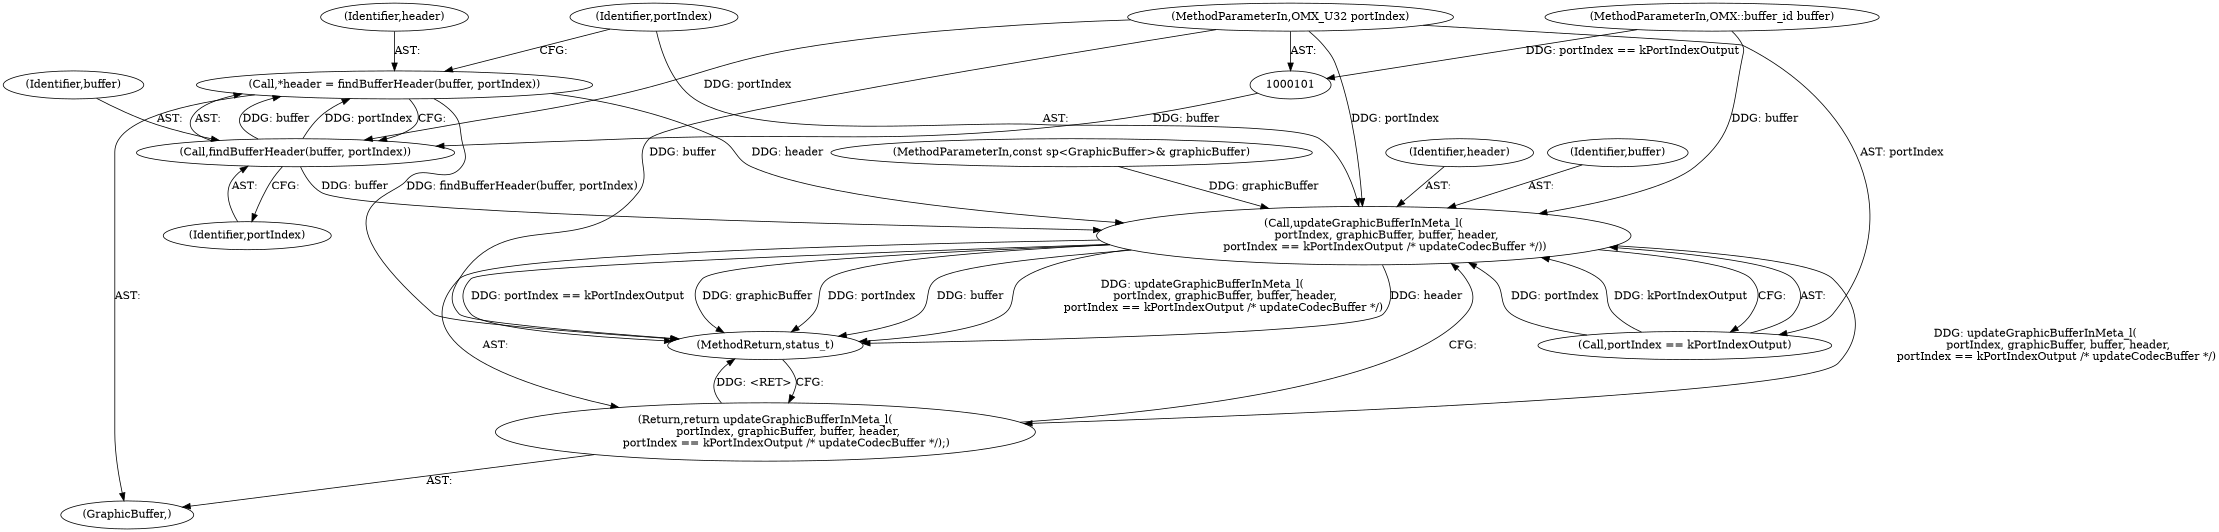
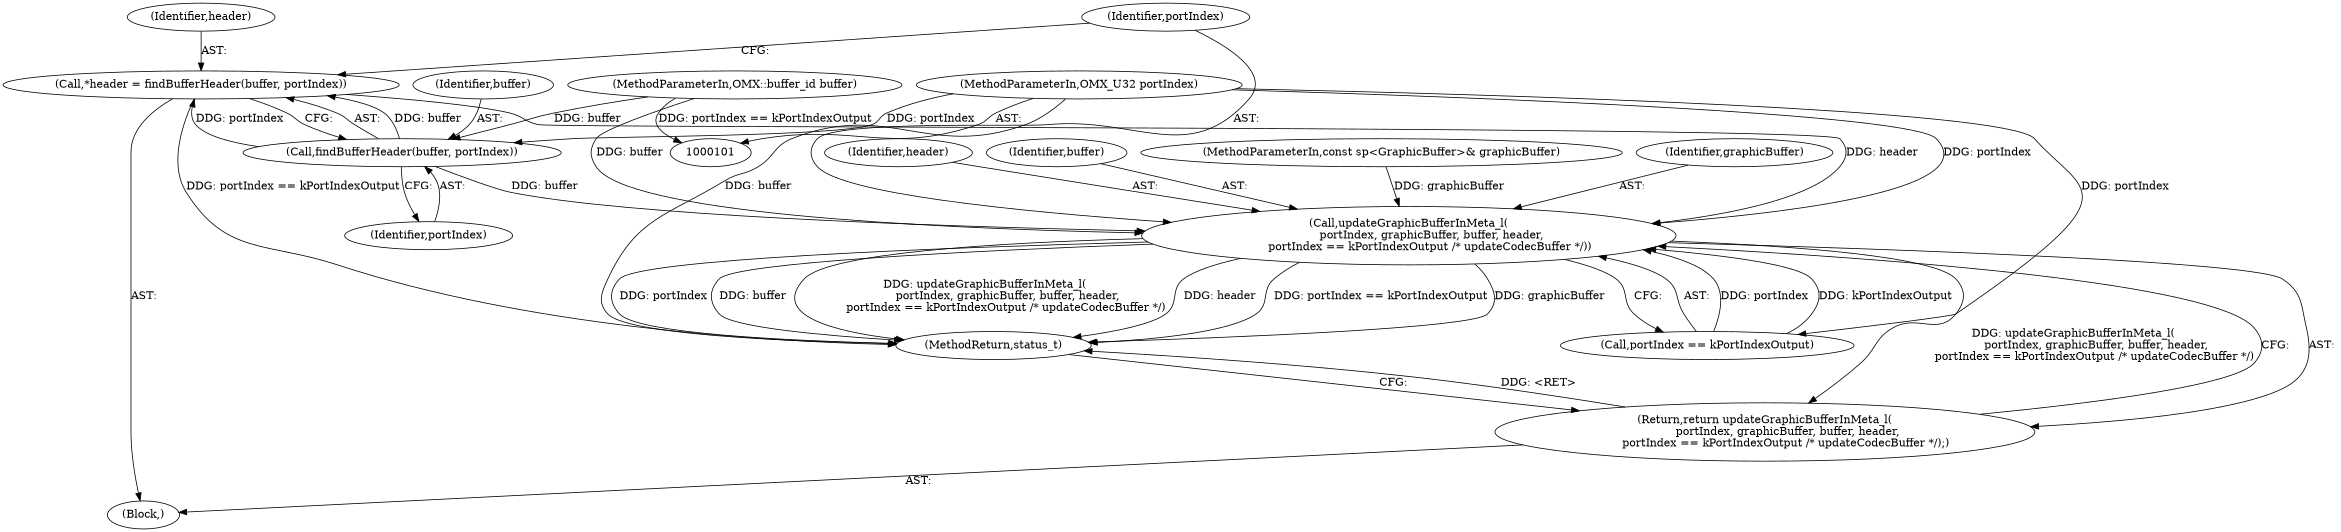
edge "1000101" -> "(Call,findBufferHeader(buffer, portIndex))": now "(MethodParameterIn,OMX::buffer_id buffer)" -> "(Call,findBufferHeader(buffer, portIndex))"
node "(Identifier,graphicBuffer)": added
edge "(MethodParameterIn,OMX_U32 portIndex)" -> "(Call,portIndex == kPortIndexOutput)": label "AST: portIndex" -> "DDG: portIndex"
edge "(Call,*header = findBufferHeader(buffer, portIndex))" -> "(MethodReturn,status_t)": label "DDG: findBufferHeader(buffer, portIndex)" -> "DDG: portIndex == kPortIndexOutput"
node "(GraphicBuffer,)": label "(GraphicBuffer,)" -> "(Block,)"
